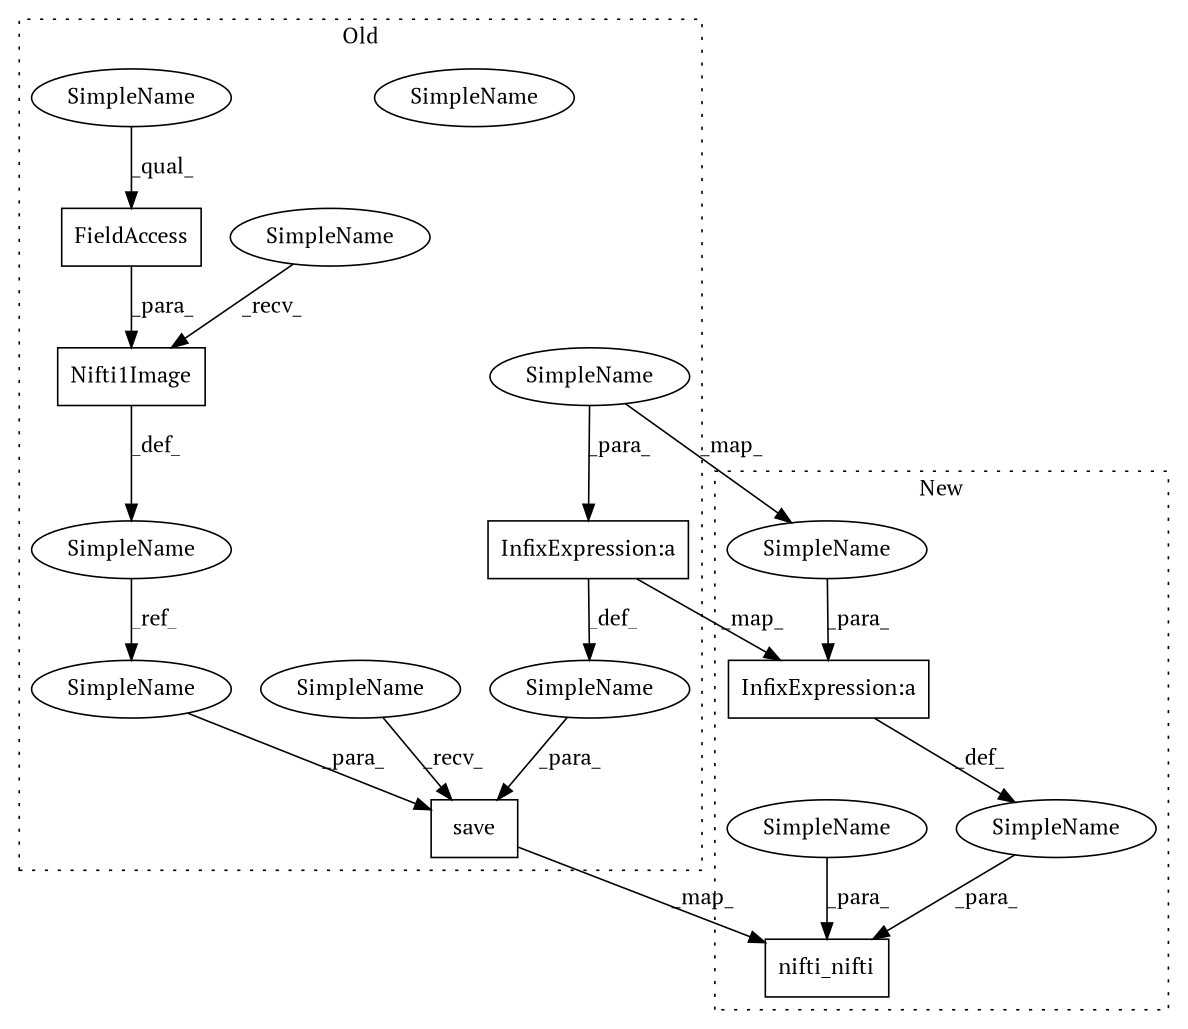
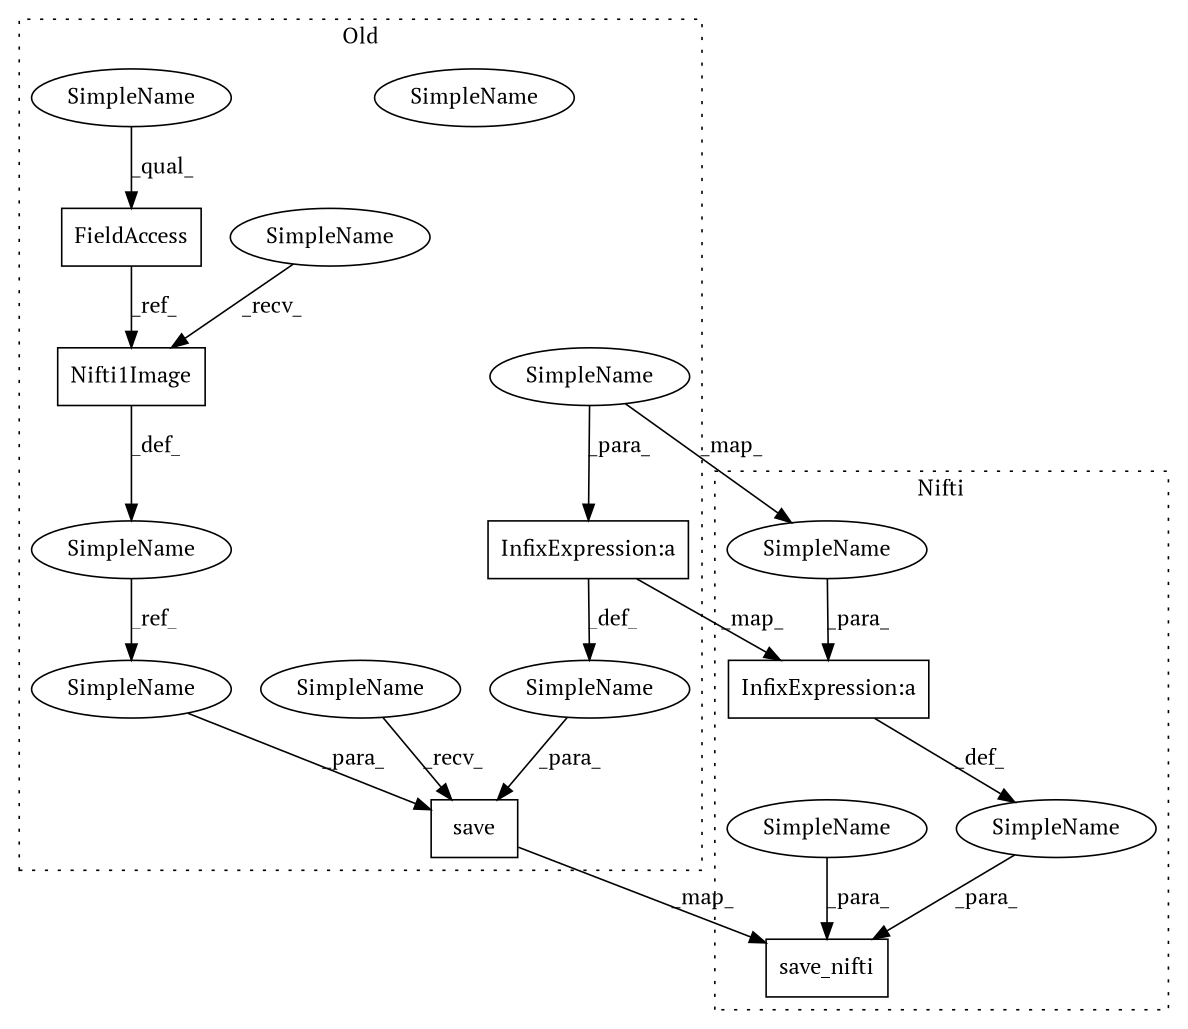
edge "FieldAccess" -> "Nifti1Image": label "_para_" -> "_ref_"
cluster "New": label "New" -> "Nifti"
node "nifti_nifti": label "nifti_nifti" -> "save_nifti"
